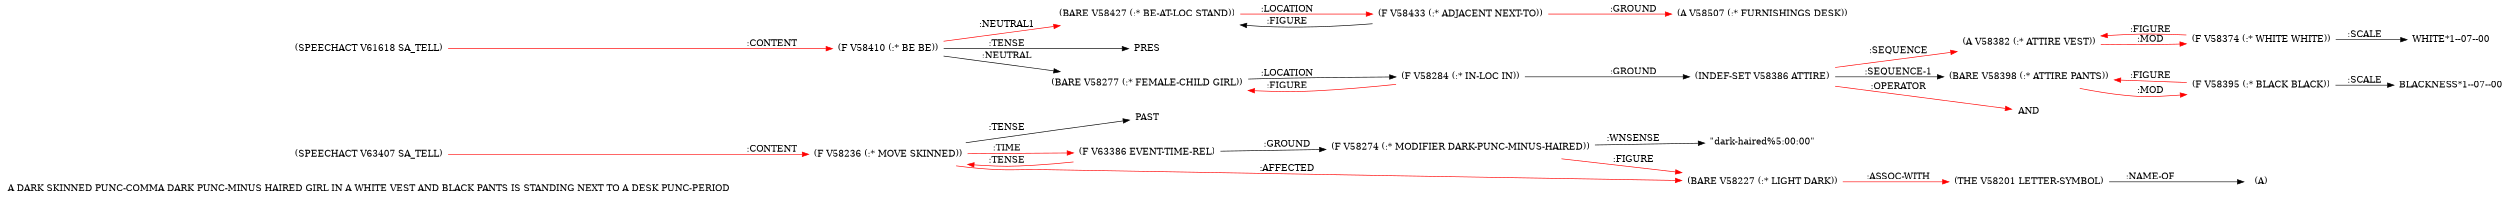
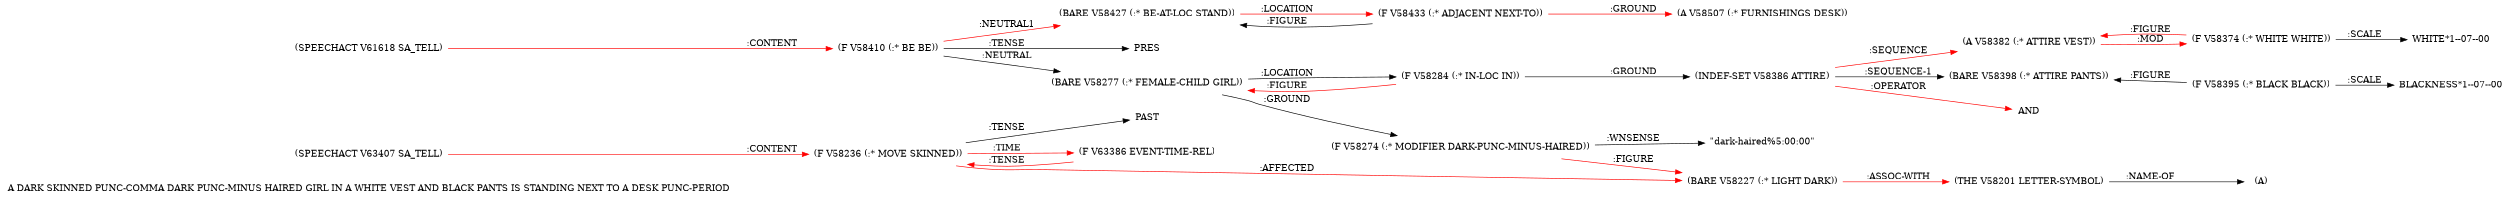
edge "(F V58395 (:* BLACK BLACK))" -> "(BARE V58398 (:* ATTIRE PANTS))": color red -> black
edge "(BARE V58398 (:* ATTIRE PANTS))" -> "(F V58395 (:* BLACK BLACK))": removed, label ":MOD"
edge "(F V63386 EVENT-TIME-REL)" -> "(F V58274 (:* MODIFIER DARK-PUNC-MINUS-HAIRED))": now "(BARE V58277 (:* FEMALE-CHILD GIRL))" -> "(F V58274 (:* MODIFIER DARK-PUNC-MINUS-HAIRED))"
